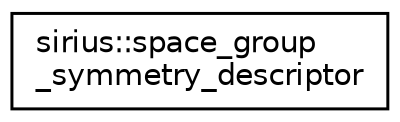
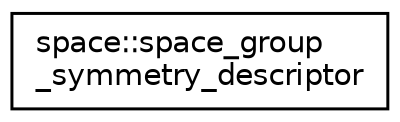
node "sirius::space_group _symmetry_descriptor": label "sirius::space_group _symmetry_descriptor" -> "space::space_group _symmetry_descriptor"
